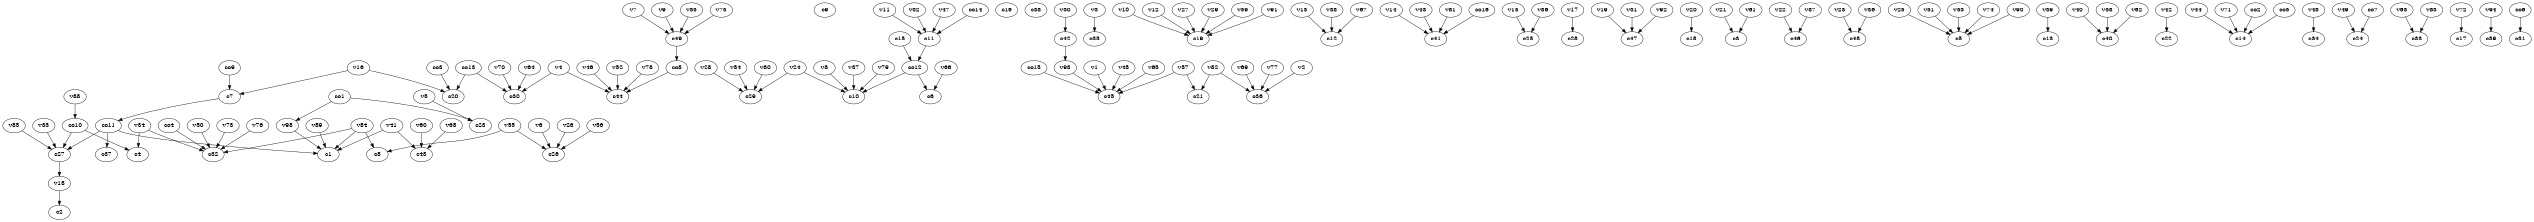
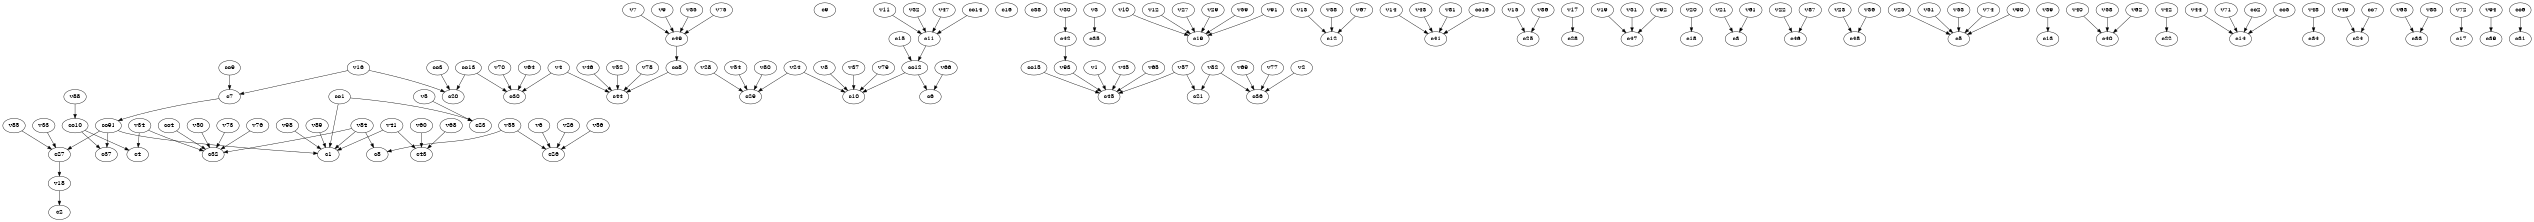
edge "co1" -> "v98": now "co1" -> "c1"
node "co11": label "co11" -> "co91"
edge "co10" -> "c27": now "co10" -> "c37"
